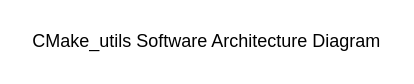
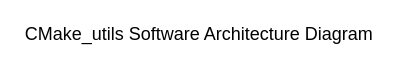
node "CMake_utils Software Architecture Diagram": moved (207, 42) -> (199, 34)
